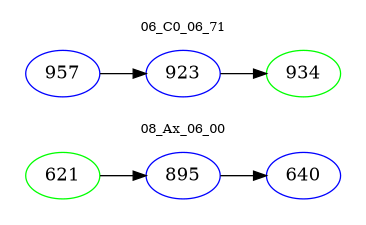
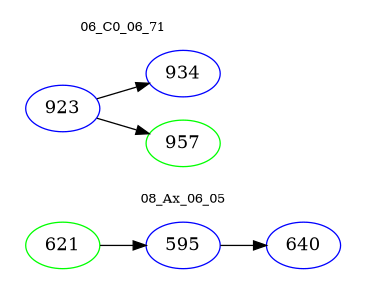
node "957": color blue -> green
edge "957" -> "923": reversed
node "934": color green -> blue
cluster "08_Ax_06_00": label "08_Ax_06_00" -> "08_Ax_06_05"
node "895": label "895" -> "595"
